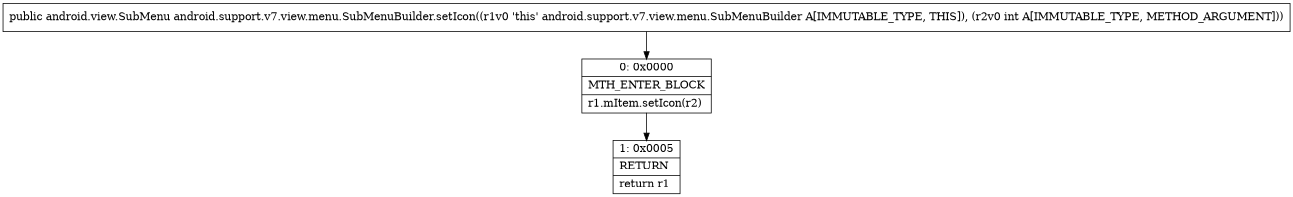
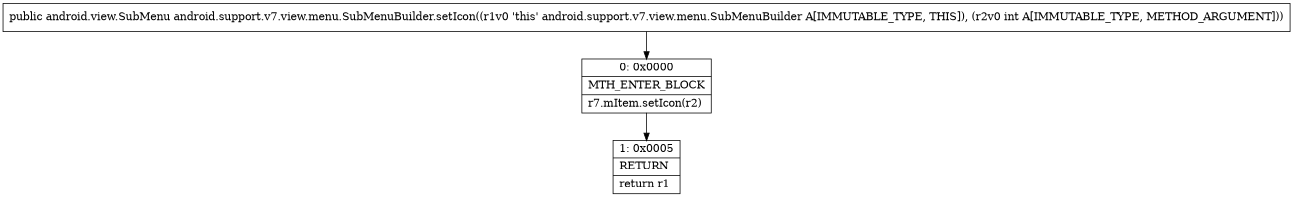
node "0: 0x0000": text "r1.mItem.setIcon(r2)" -> "r7.mItem.setIcon(r2)"
